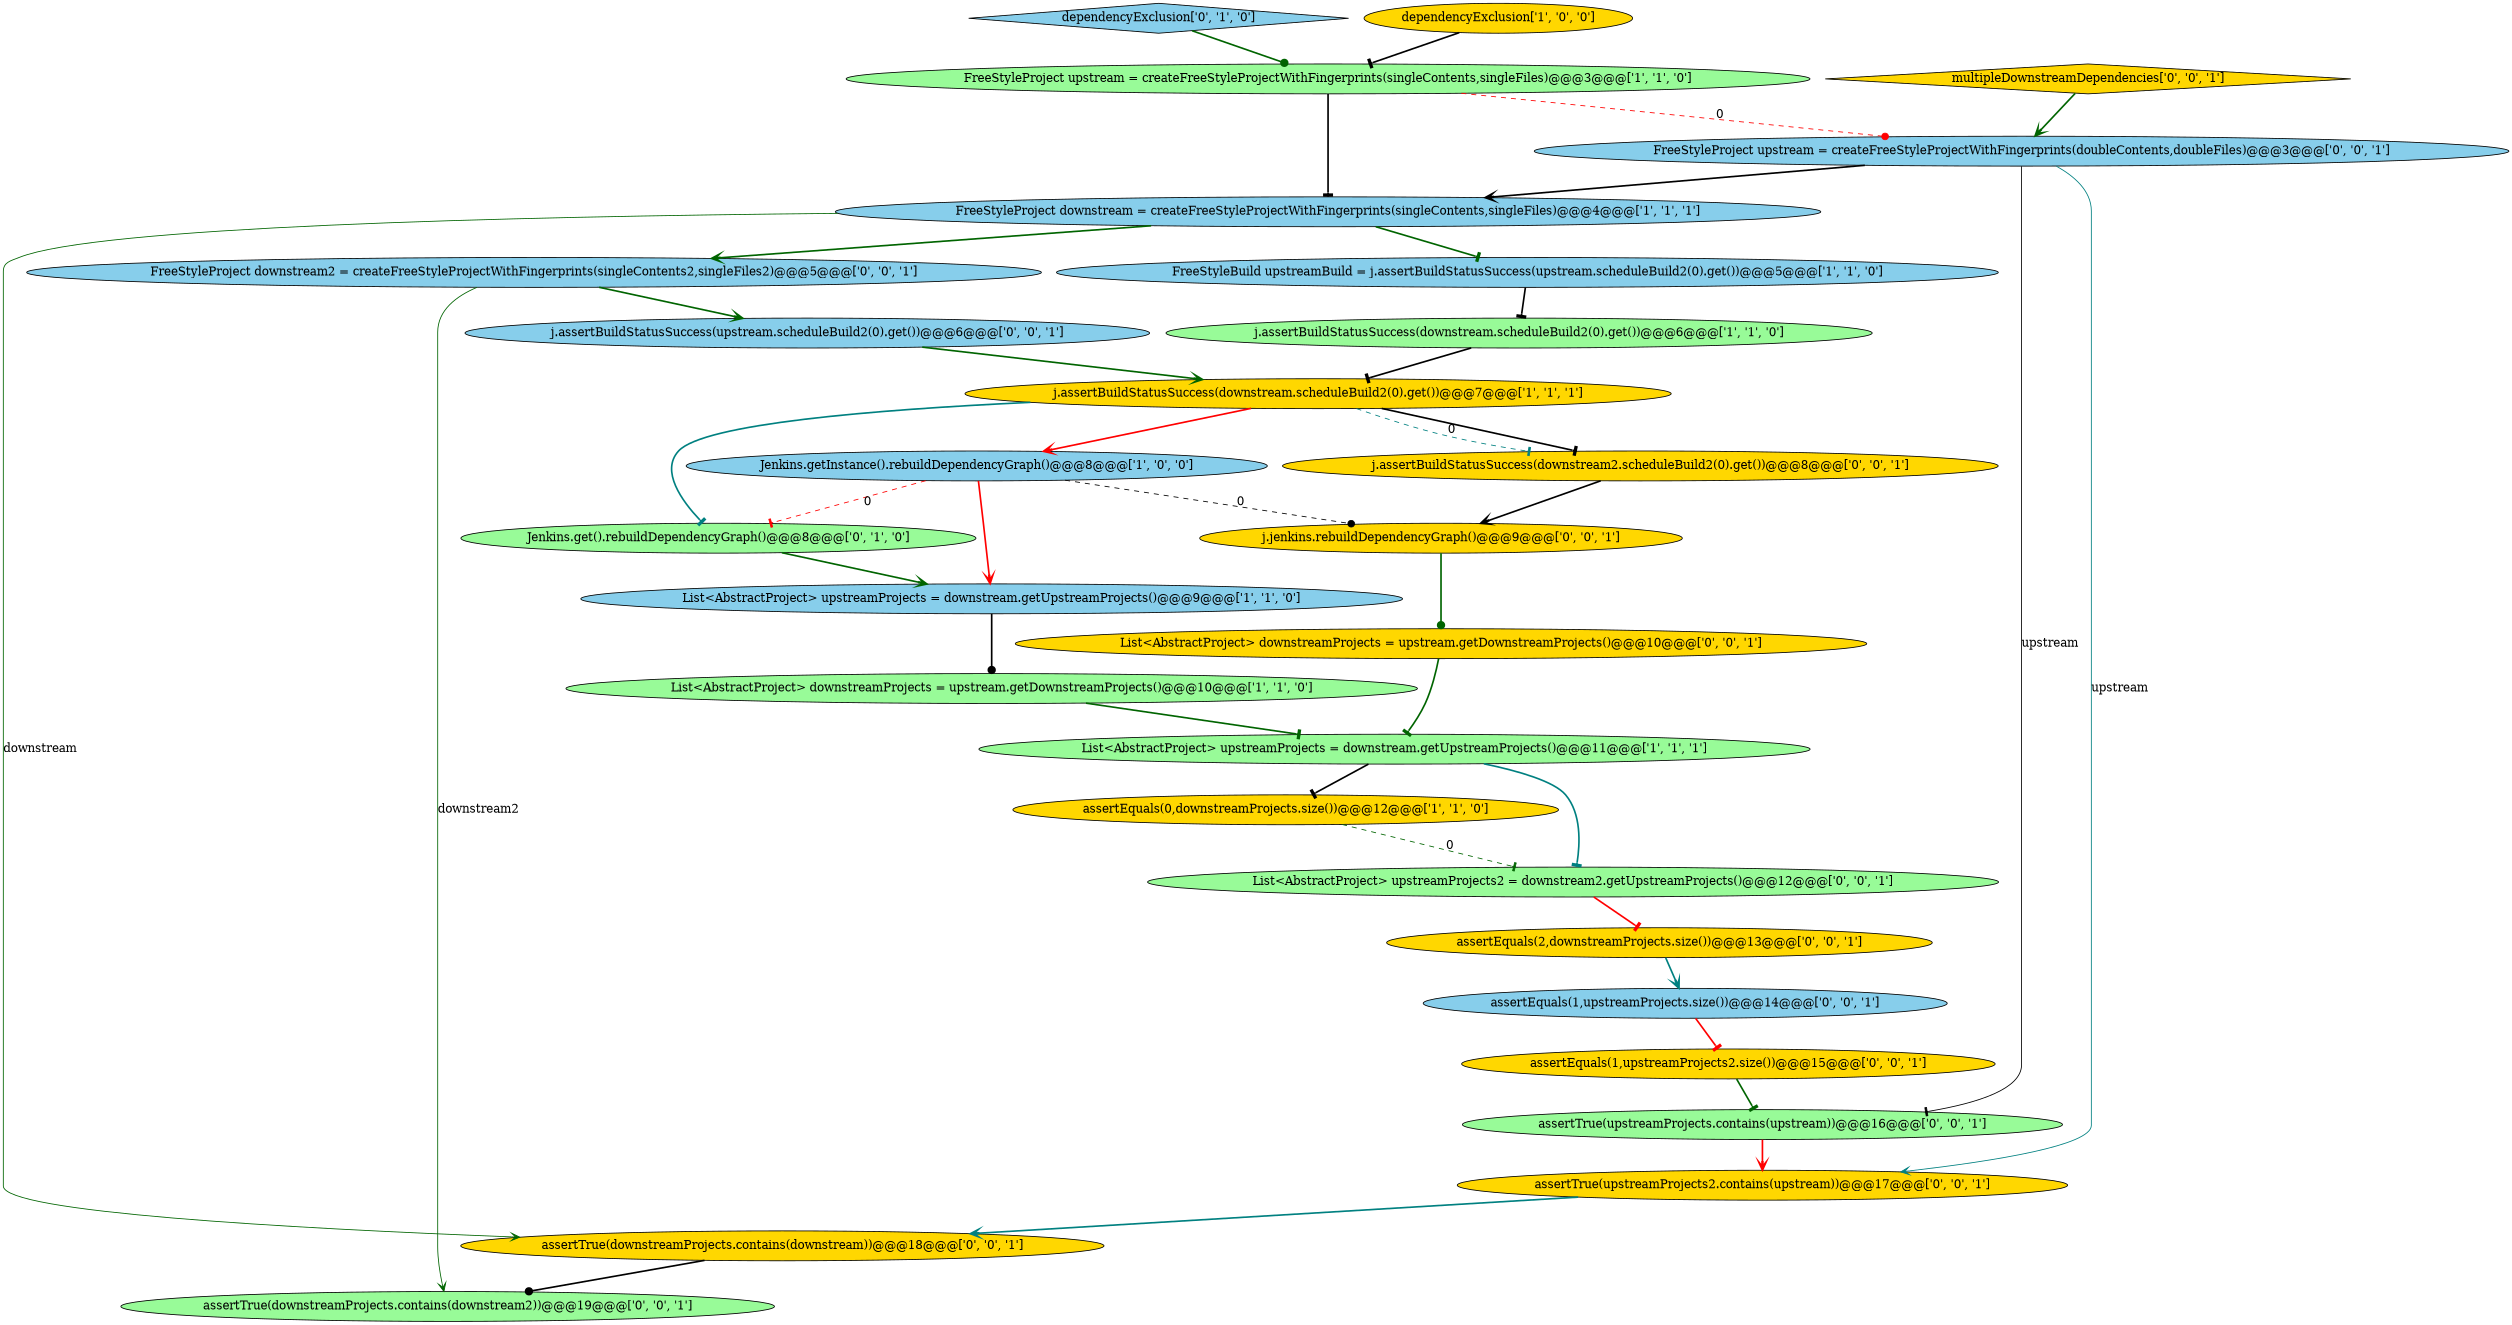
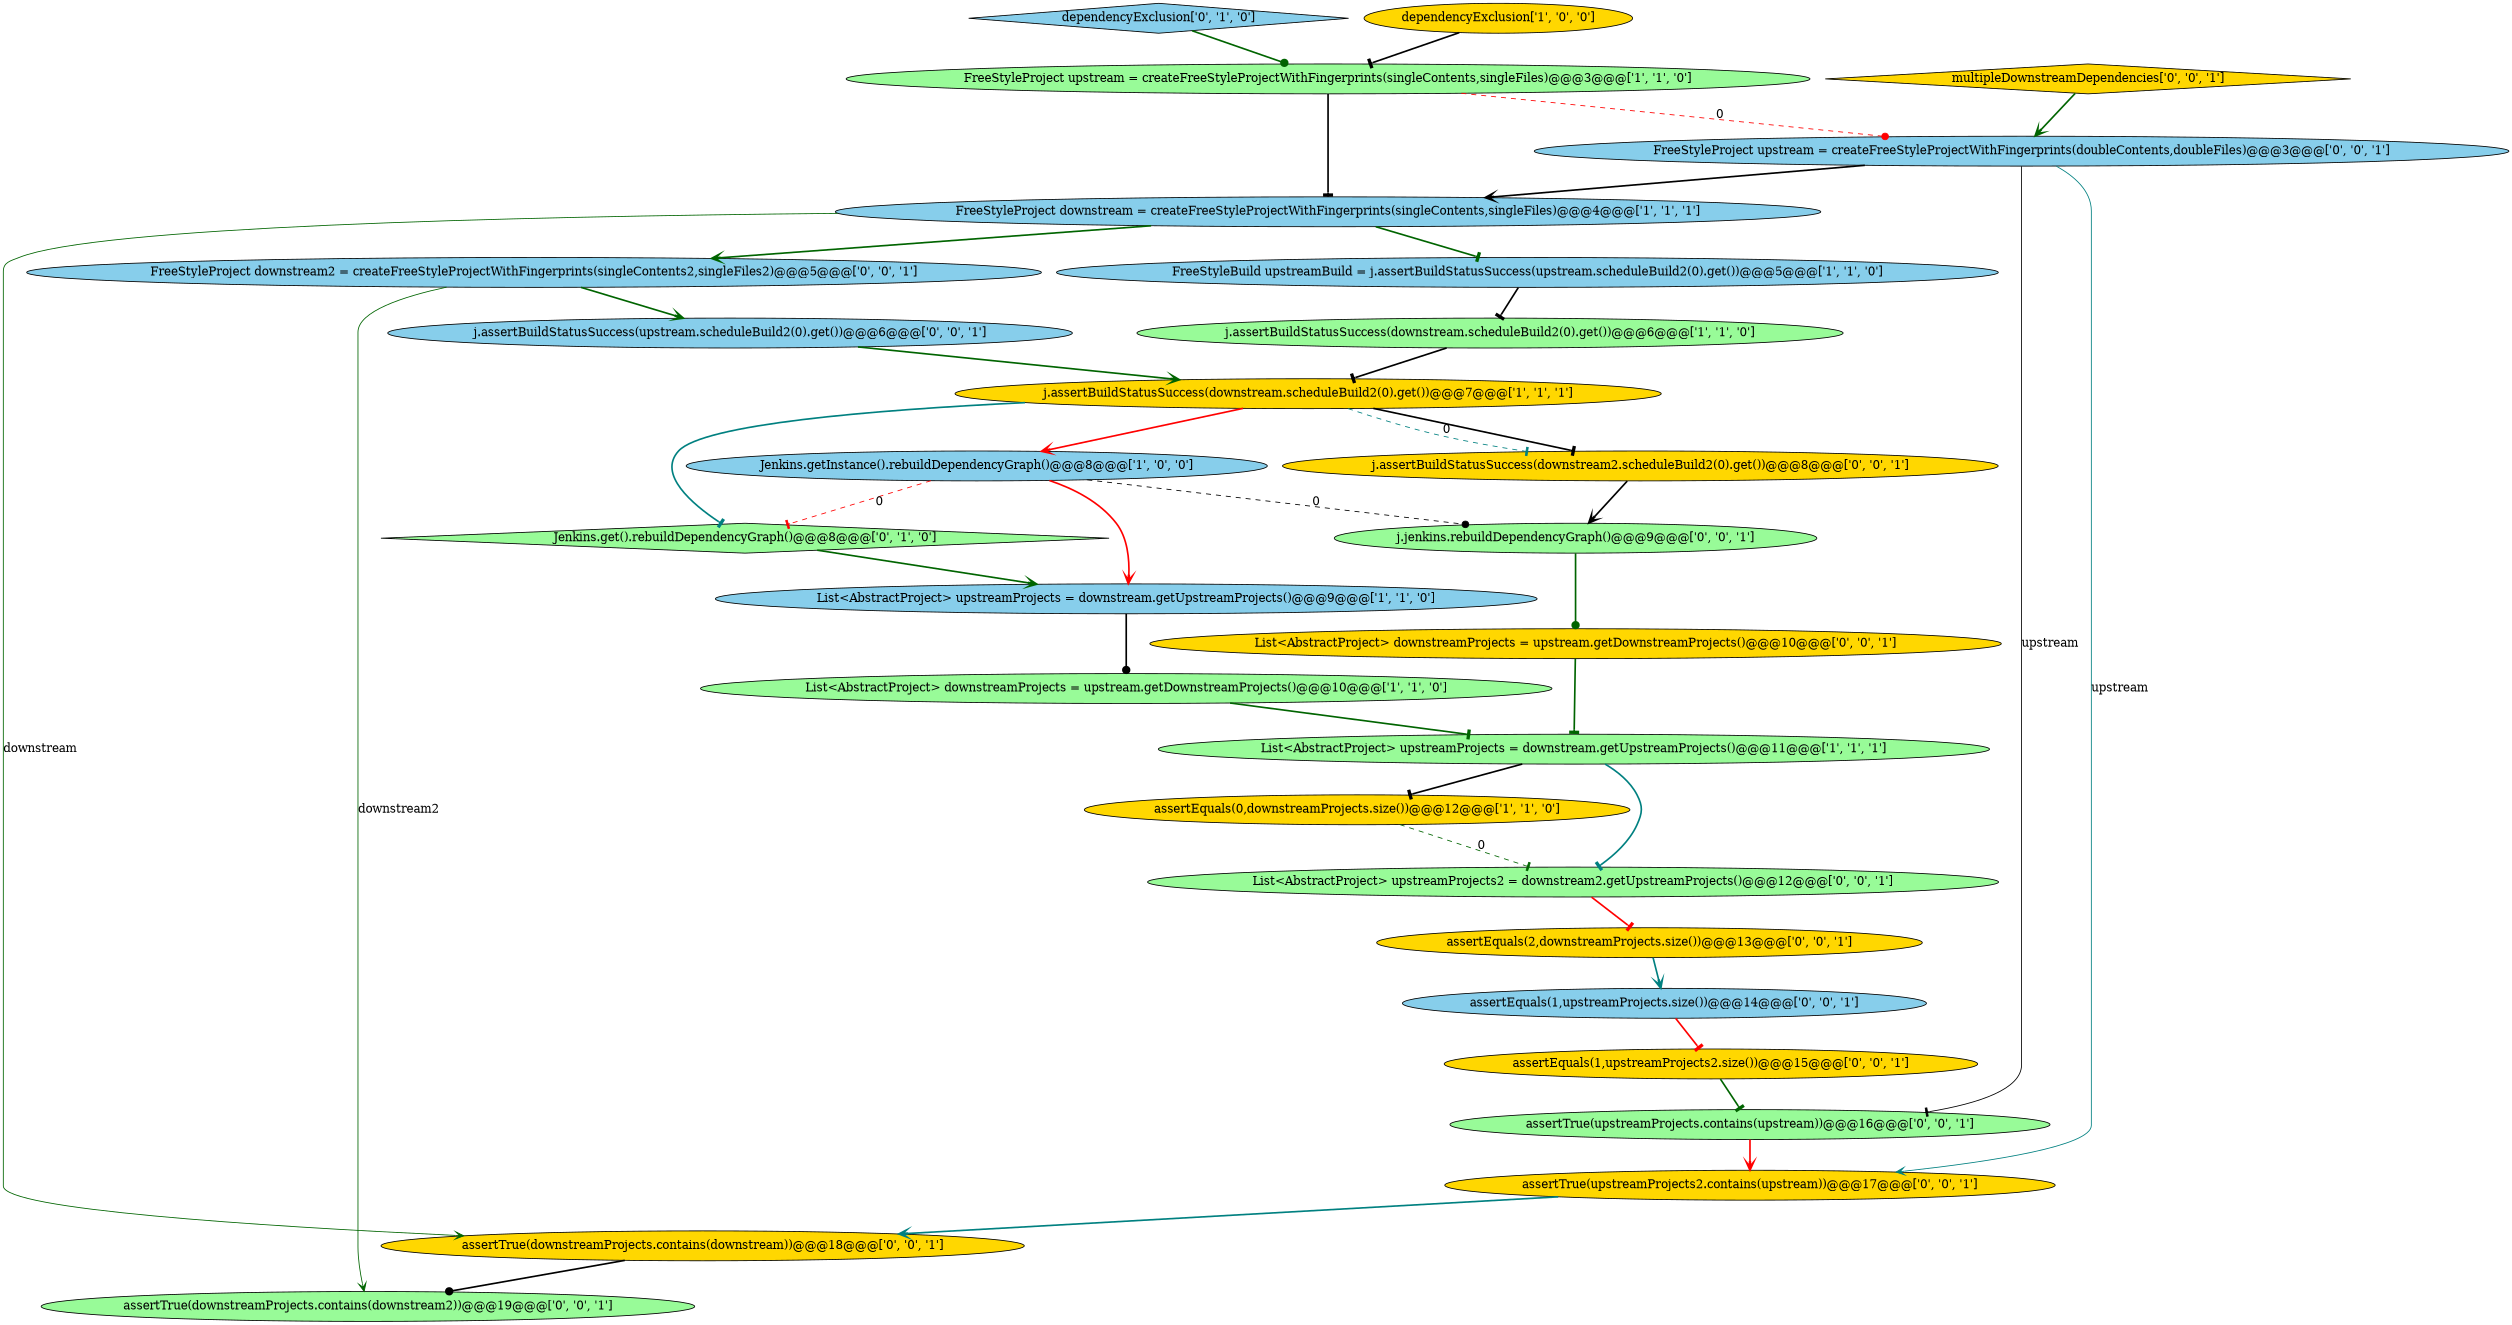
node "Jenkins.get().rebuildDependencyGraph()@@@8@@@['0', '1', '0']": shape ellipse -> diamond
node "j.jenkins.rebuildDependencyGraph()@@@9@@@['0', '0', '1']": fillcolor gold -> palegreen
